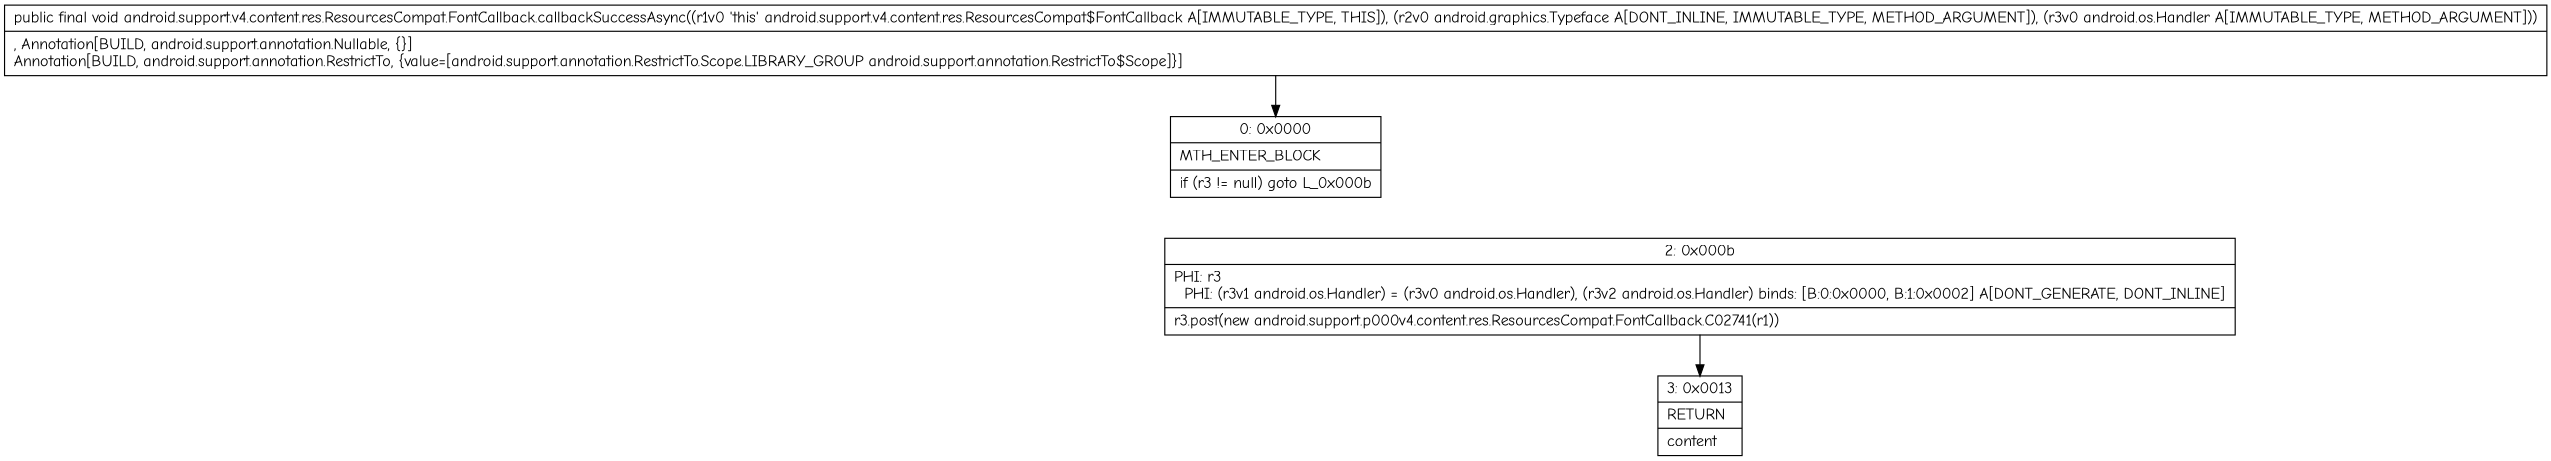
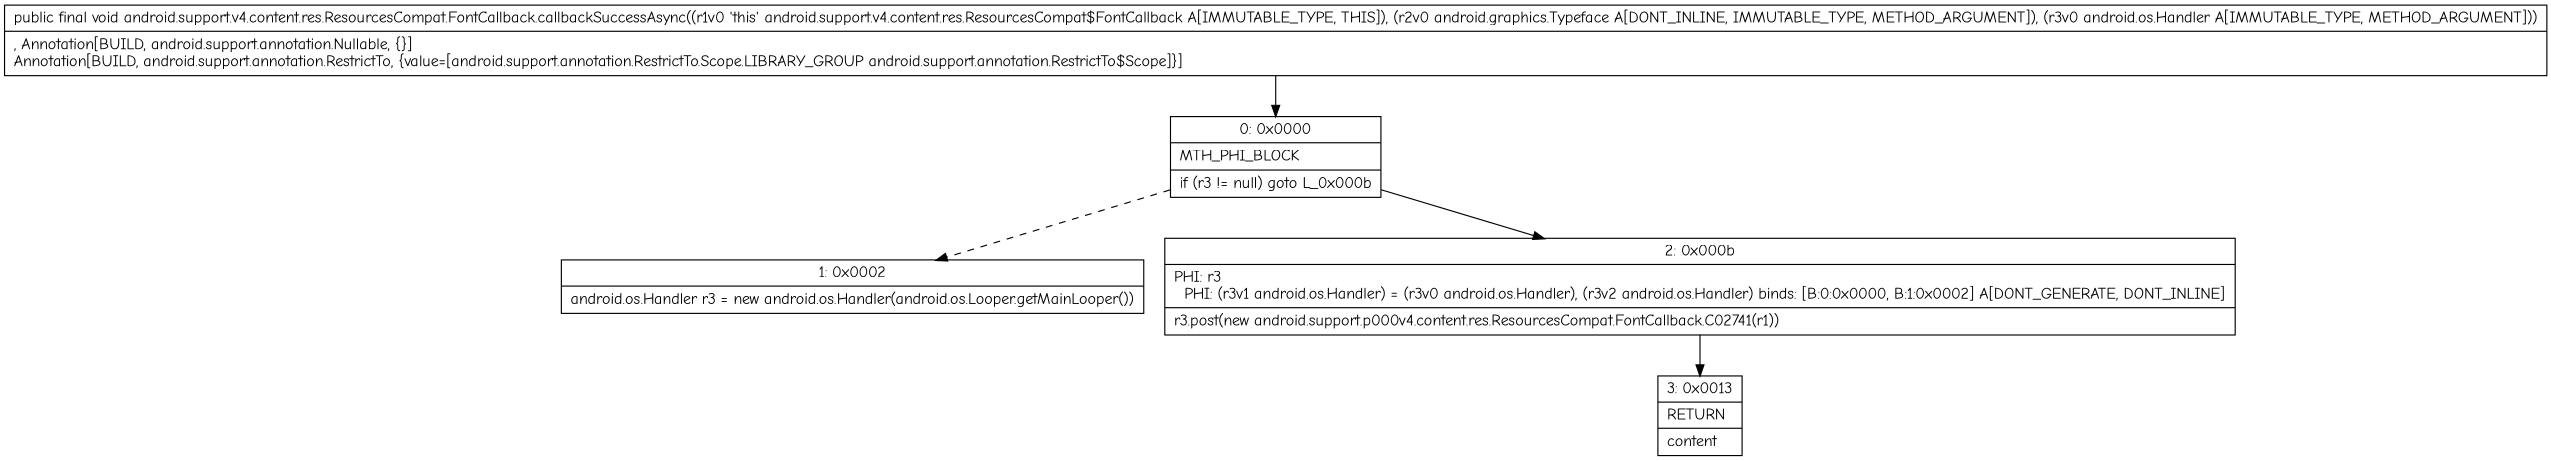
node "0: 0x0000": text "MTH_ENTER_BLOCK" -> "MTH_PHI_BLOCK"
edge "0: 0x0000" -> "2: 0x000b": added
node "1: 0x0002": added
